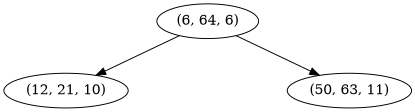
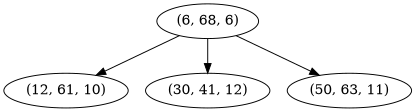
node "(6, 64, 6)": label "(6, 64, 6)" -> "(6, 68, 6)"
node "(12, 21, 10)": label "(12, 21, 10)" -> "(12, 61, 10)"
node "(30, 41, 12)": added
